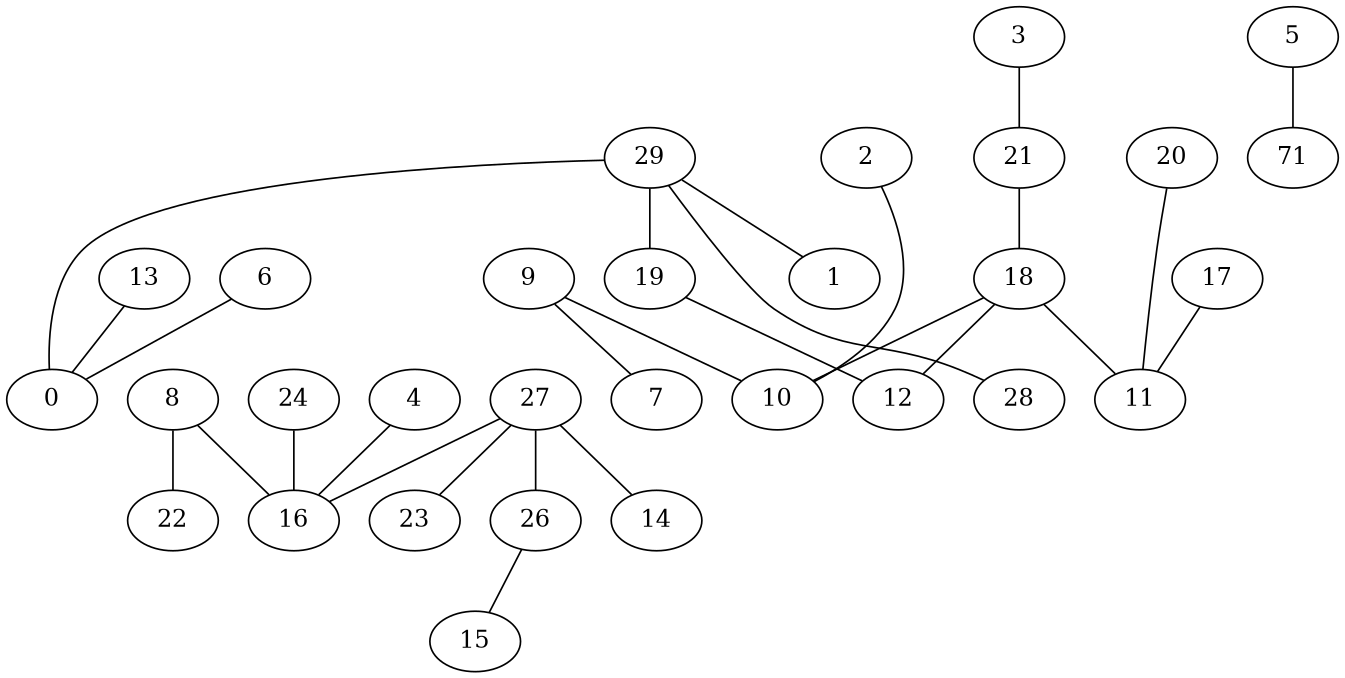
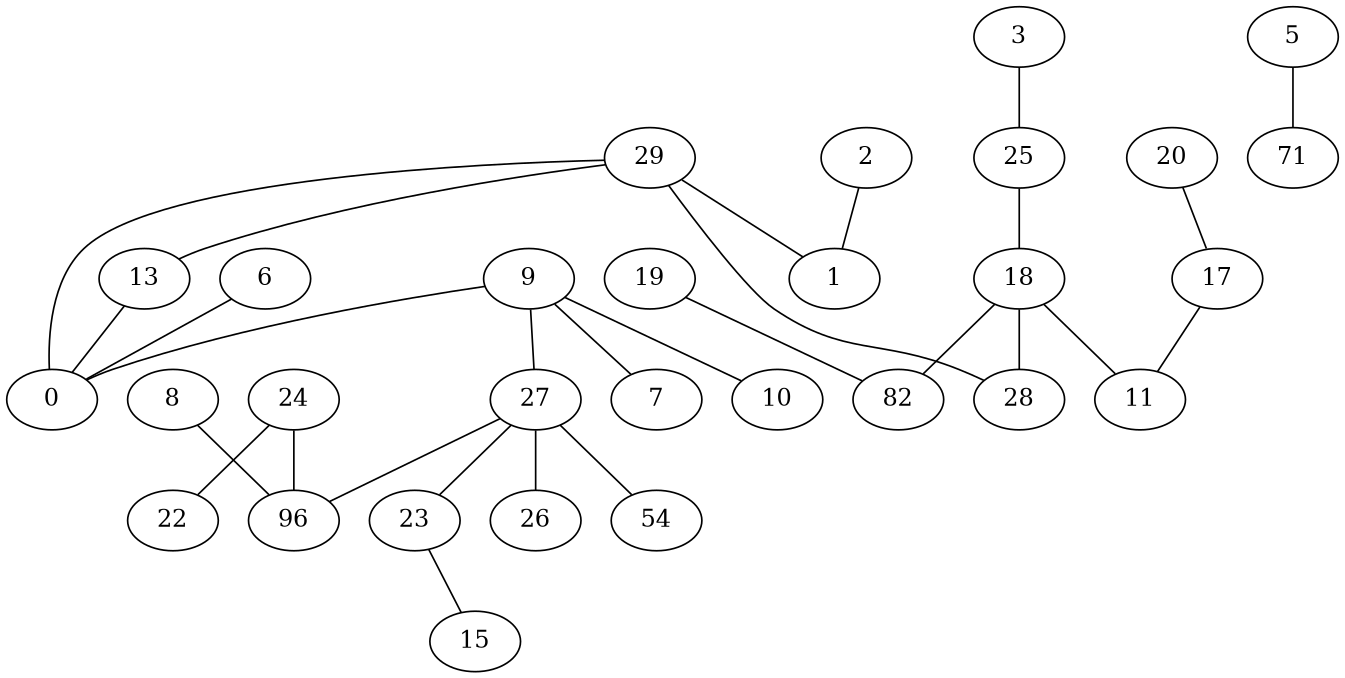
node "21": label "21" -> "25"
edge "29" -- "19": now "29" -- "13"
edge "20" -- "11": now "20" -- "17"
edge "2" -- "10": now "2" -- "1"
edge "9" -- "0": added
edge "9" -- "27": added
edge "18" -- "10": now "18" -- "28"
node "4": removed
node "12": label "12" -> "82"
edge "8" -- "22": now "24" -- "22"
node "16": label "16" -> "96"
node "14": label "14" -> "54"
edge "26" -- "15": now "23" -- "15"
